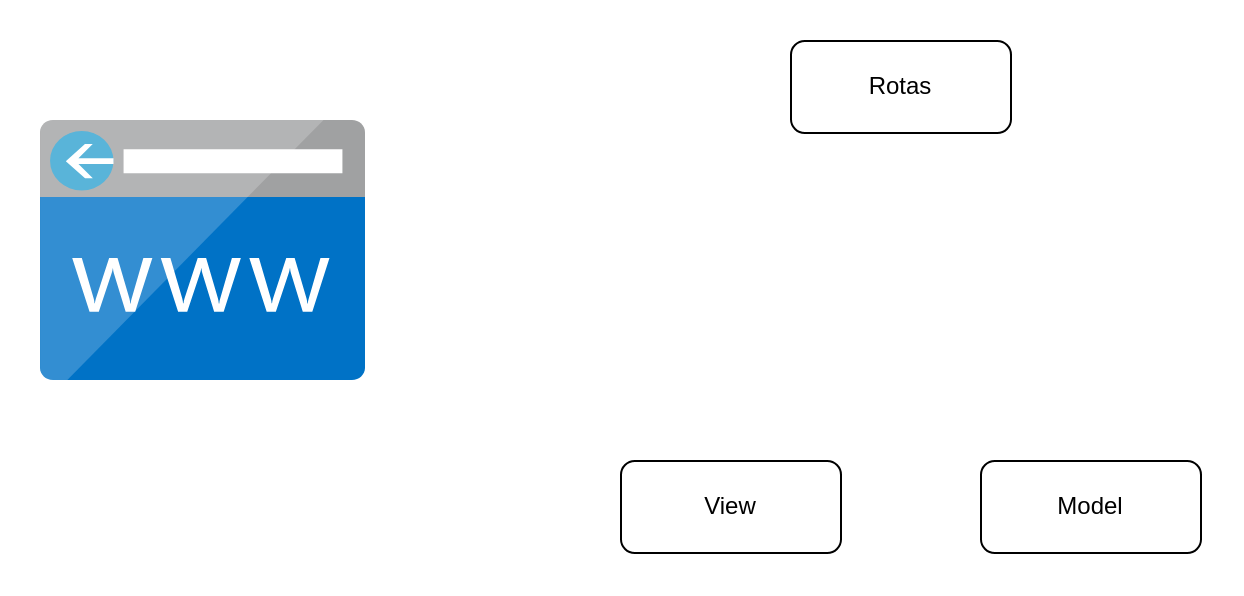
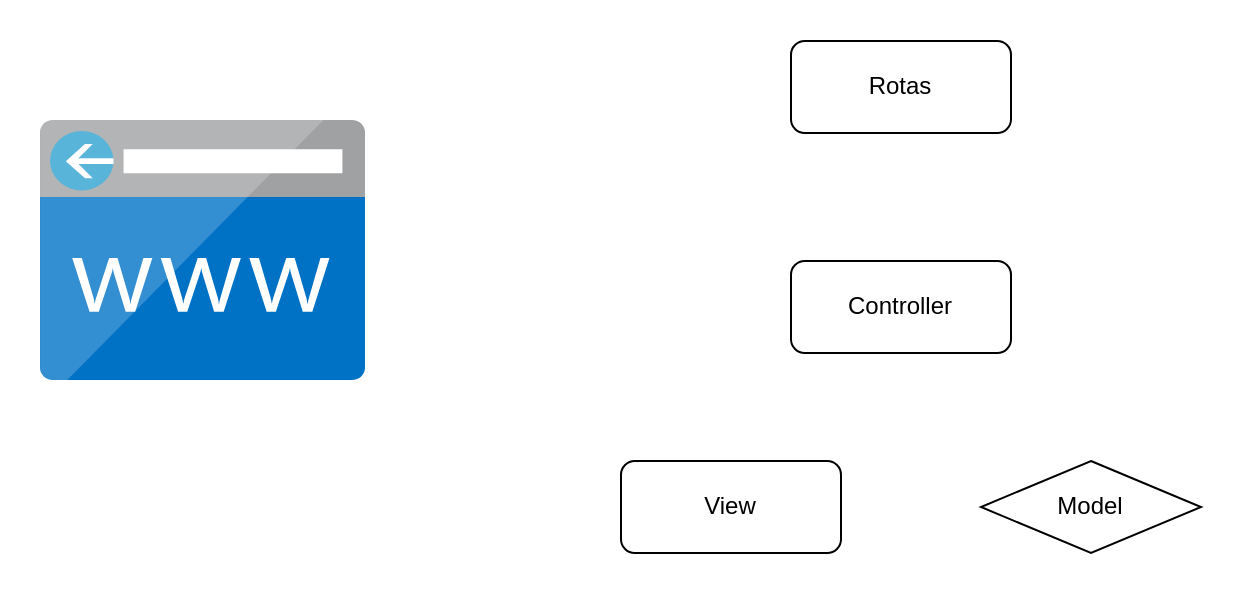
node "Controller": added
node "Model": shape rounded rectangle -> diamond
